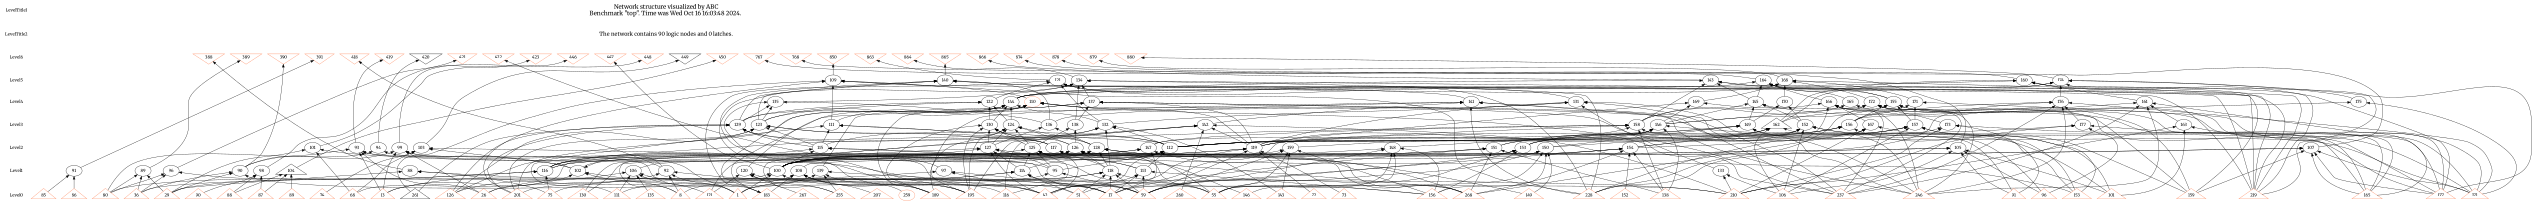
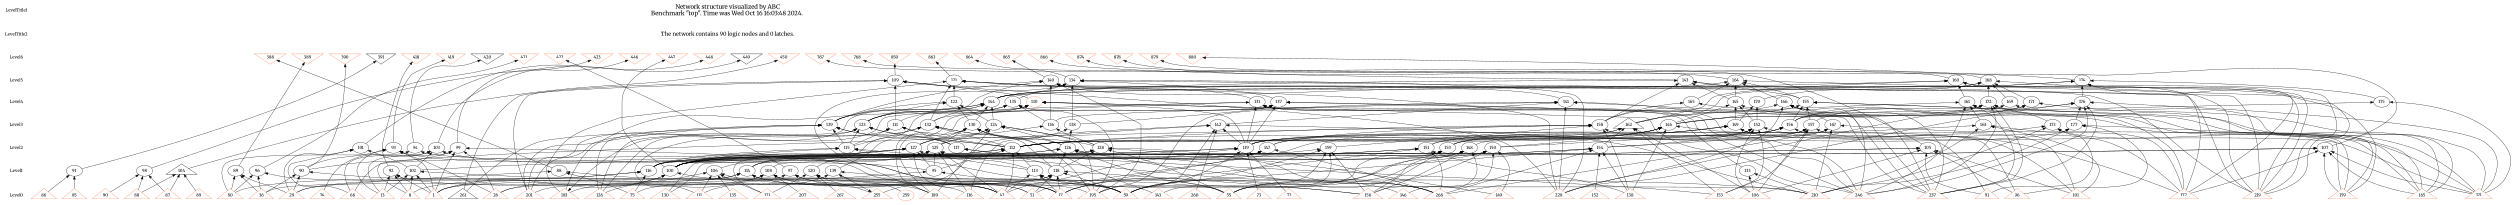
node "391": color coral -> black
edge "119" -> "169": now "119" -> "163"
edge "92" -> "102": now "1" -> "102"
edge "255" -> "139": reversed
